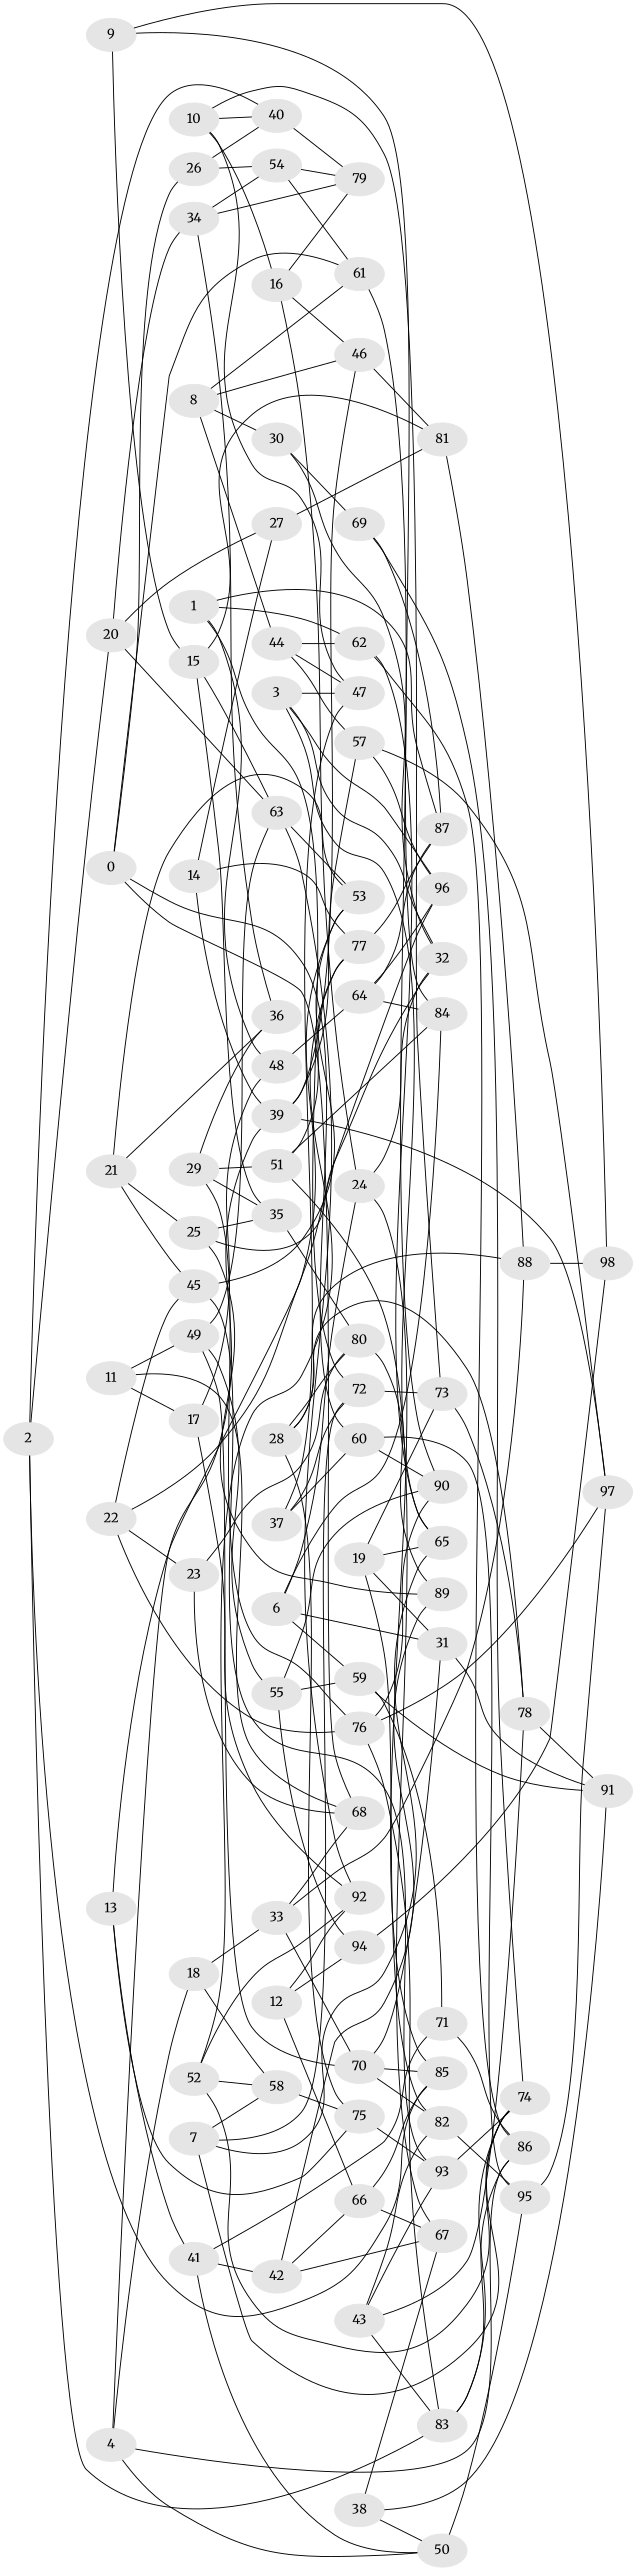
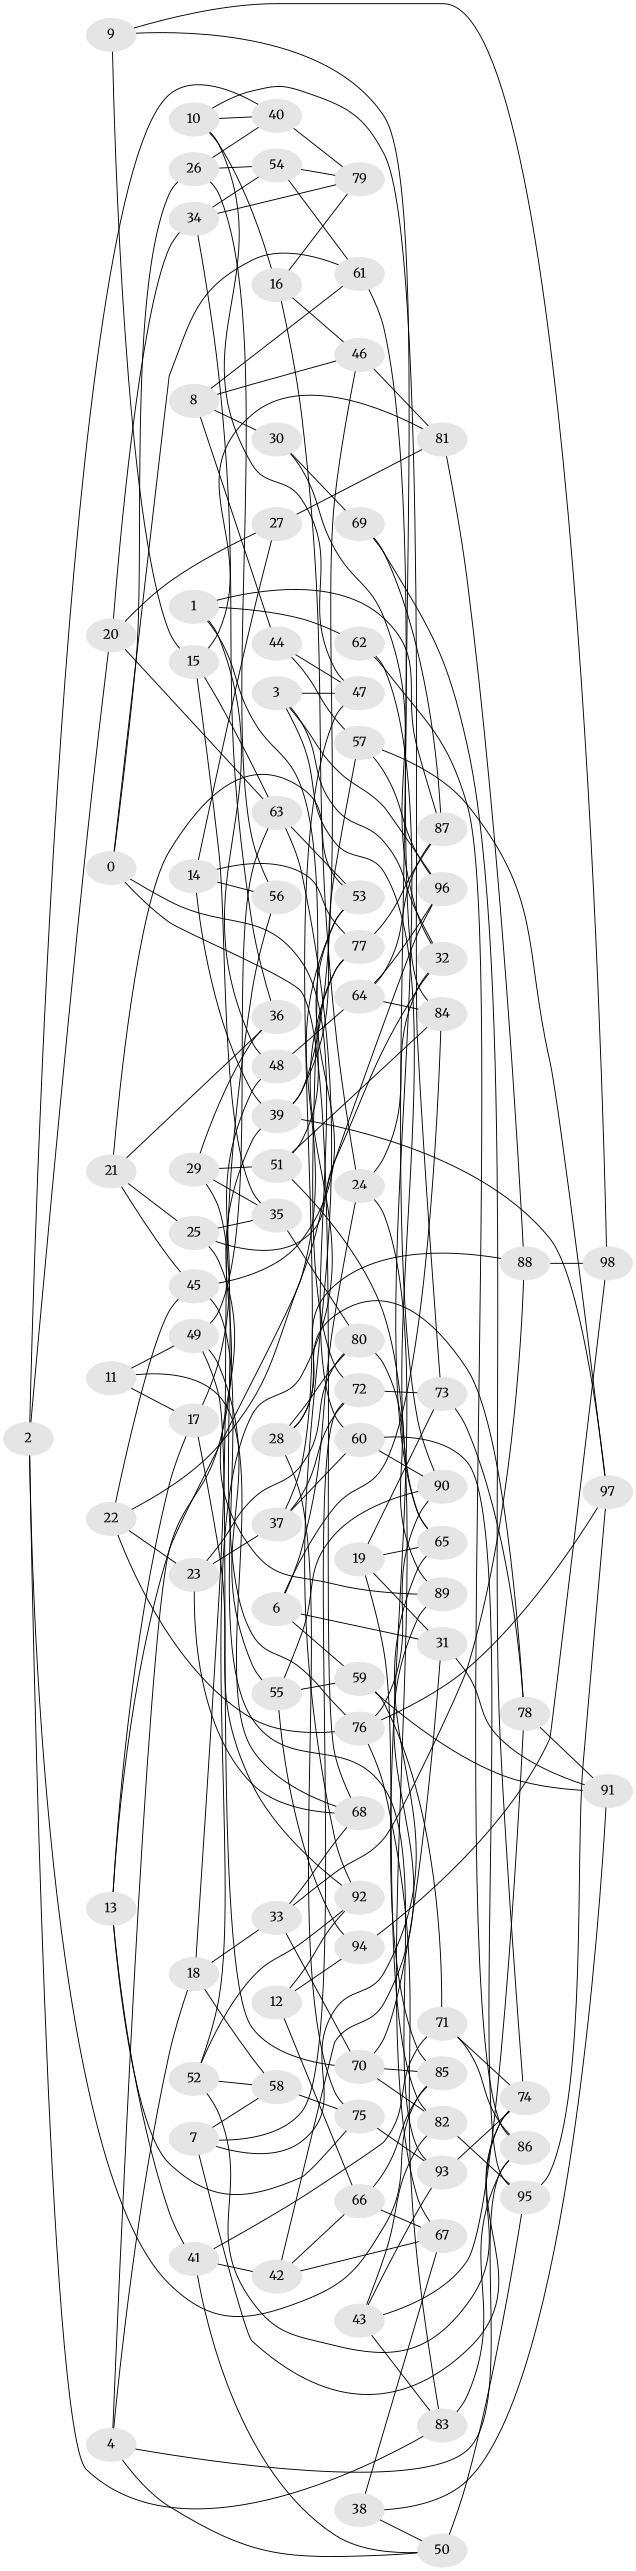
edge "44" -- "62": removed
node "56": added
edge "37" -- "23": added
edge "17" -- "13": added
edge "74" -- "83": now "74" -- "71"
